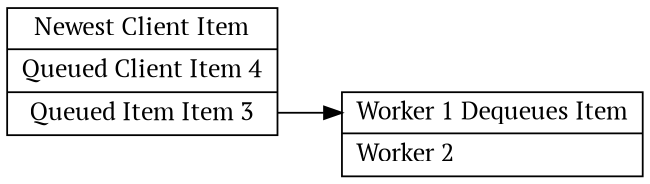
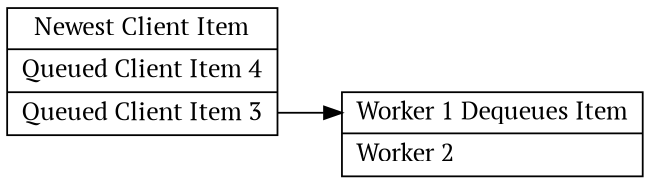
node "Newest Client Item": text "Queued Item Item 3" -> "Queued Client Item 3"
